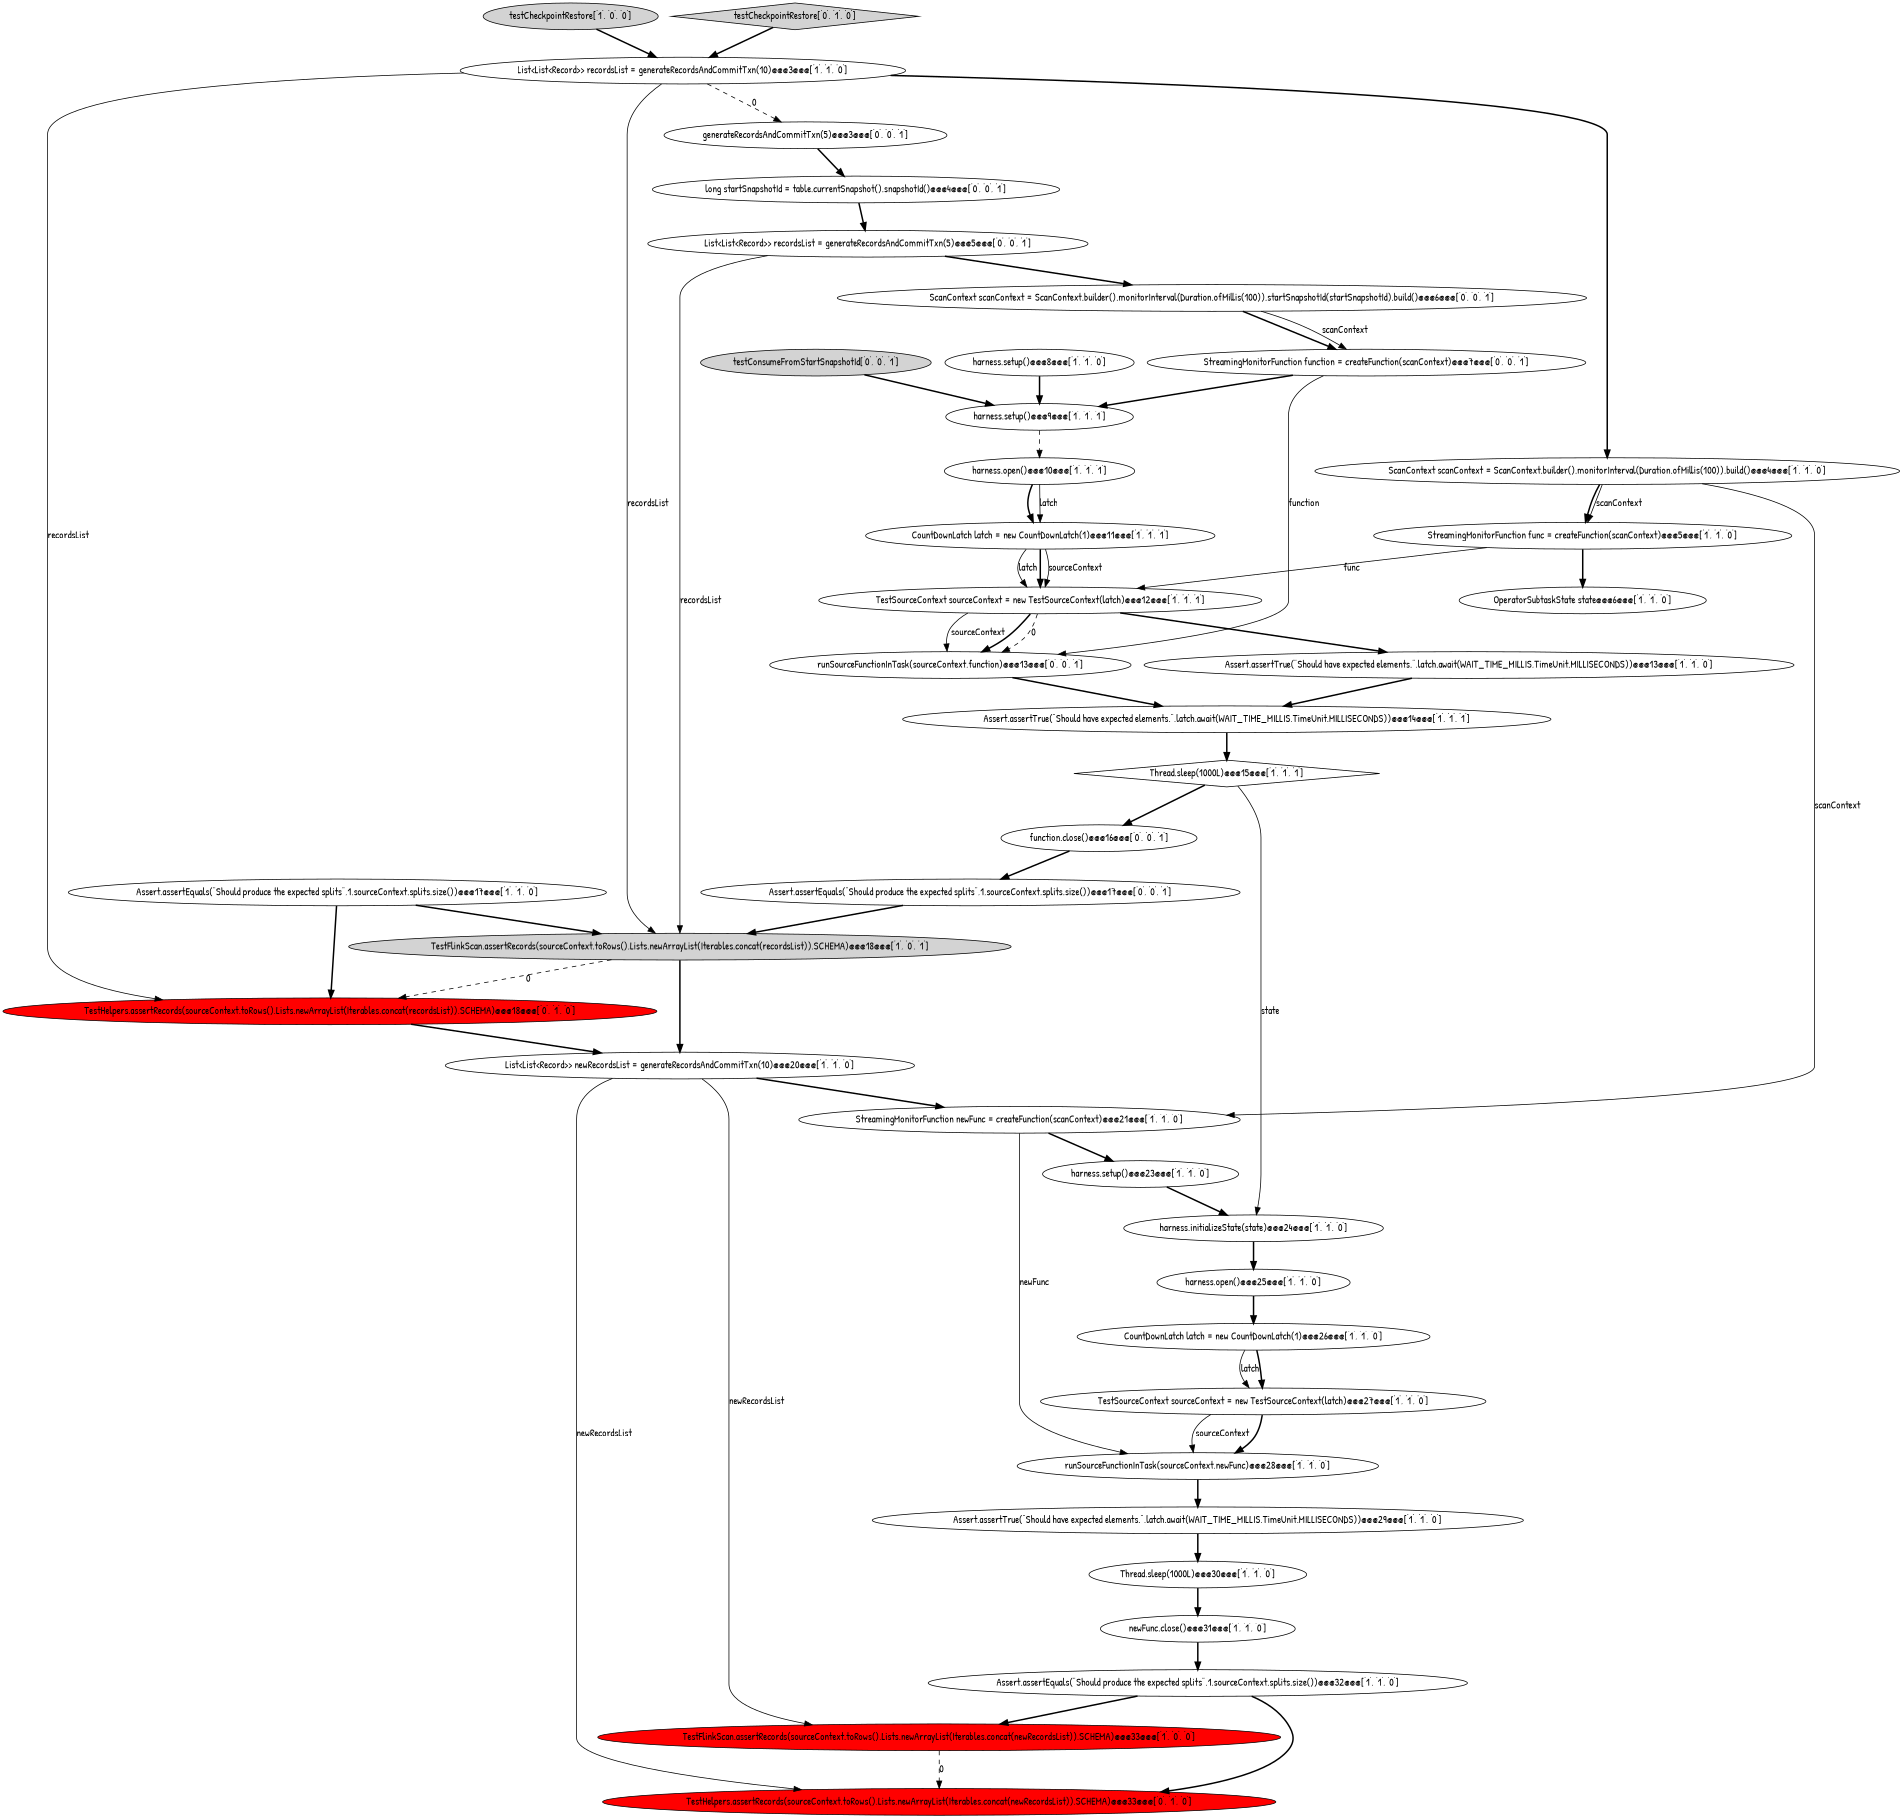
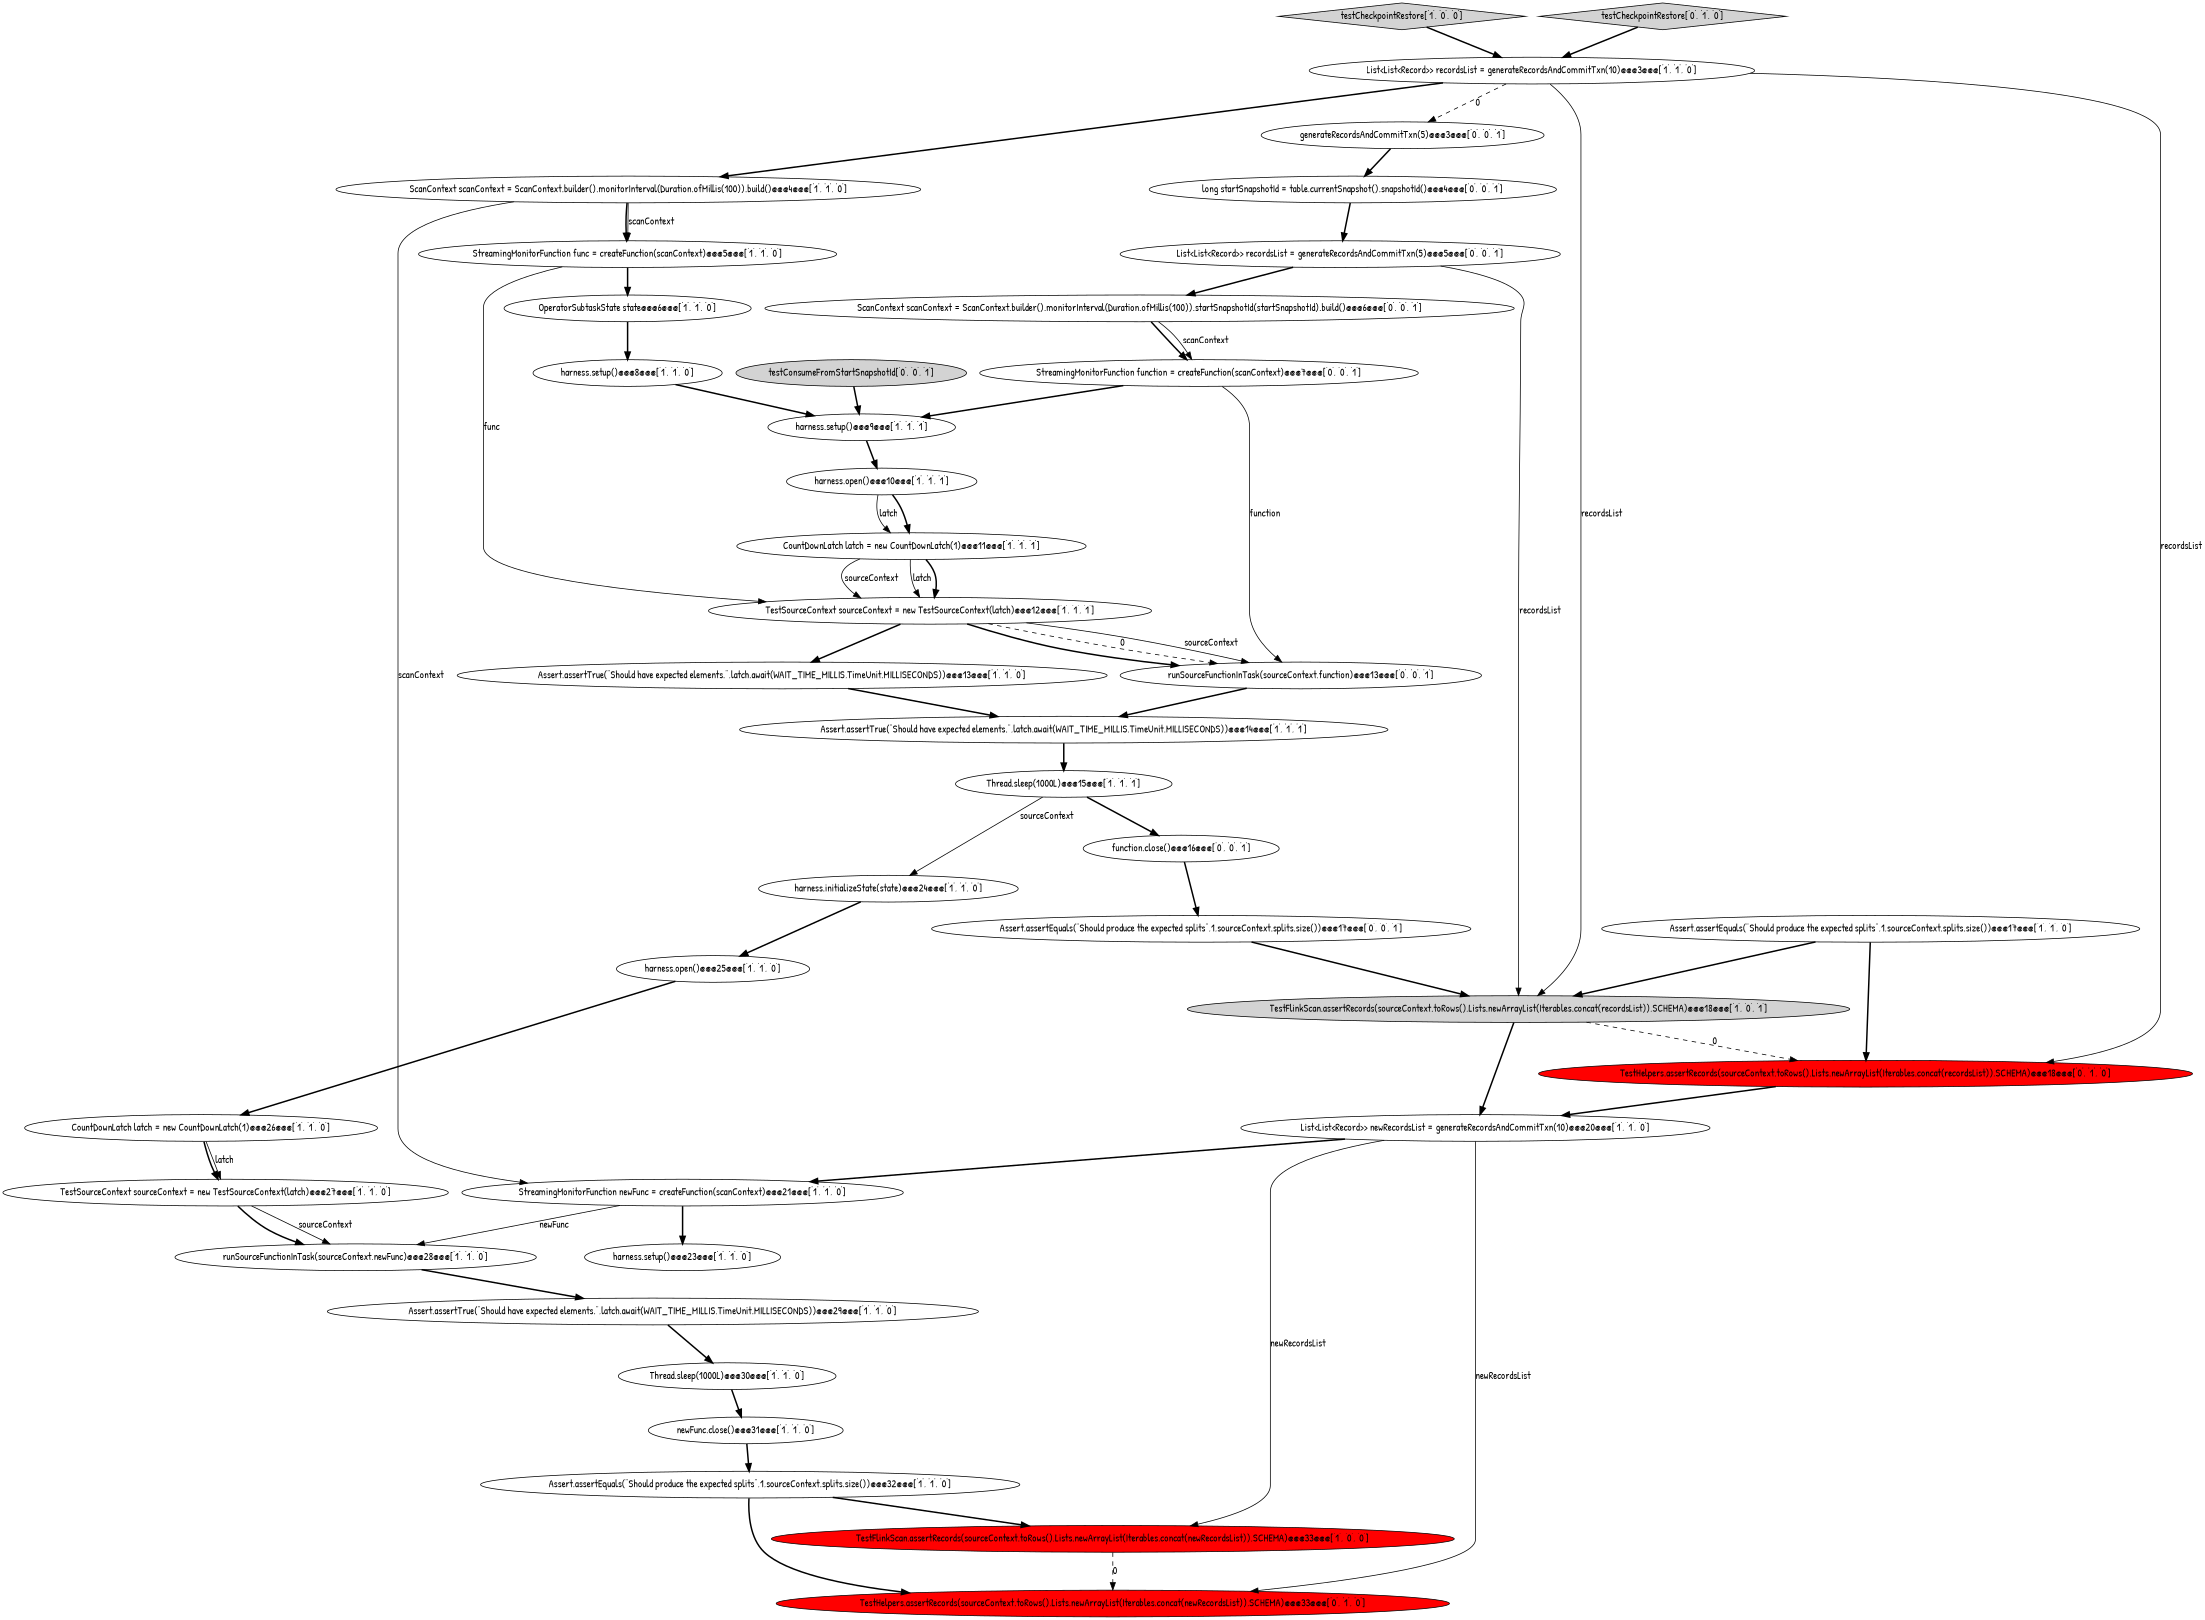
node "testCheckpointRestore['1', '0', '0']": shape ellipse -> diamond
edge "OperatorSubtaskState state@@@6@@@['1', '1', '0']" -> "harness.setup()@@@8@@@['1', '1', '0']": added
edge "harness.setup()@@@9@@@['1', '1', '1']" -> "harness.open()@@@10@@@['1', '1', '1']": style dashed -> bold
node "Thread.sleep(1000L)@@@15@@@['1', '1', '1']": shape diamond -> ellipse
edge "Thread.sleep(1000L)@@@15@@@['1', '1', '1']" -> "harness.initializeState(state)@@@24@@@['1', '1', '0']": label "state" -> "sourceContext"
edge "harness.setup()@@@23@@@['1', '1', '0']" -> "harness.initializeState(state)@@@24@@@['1', '1', '0']": removed
